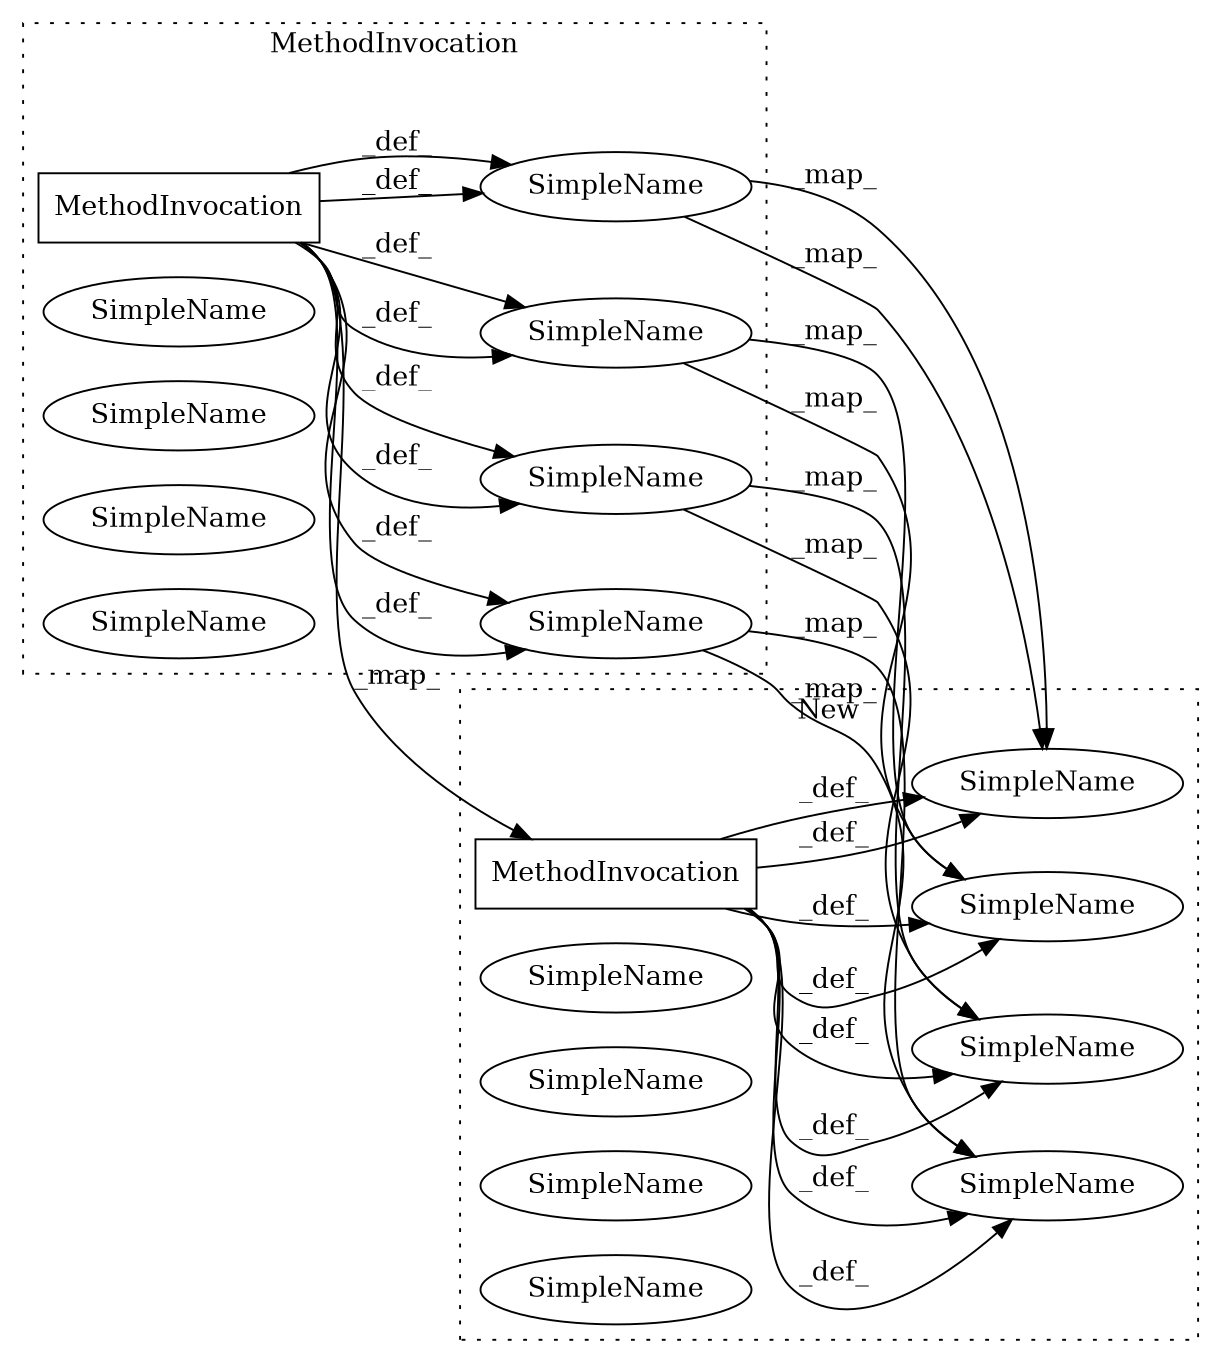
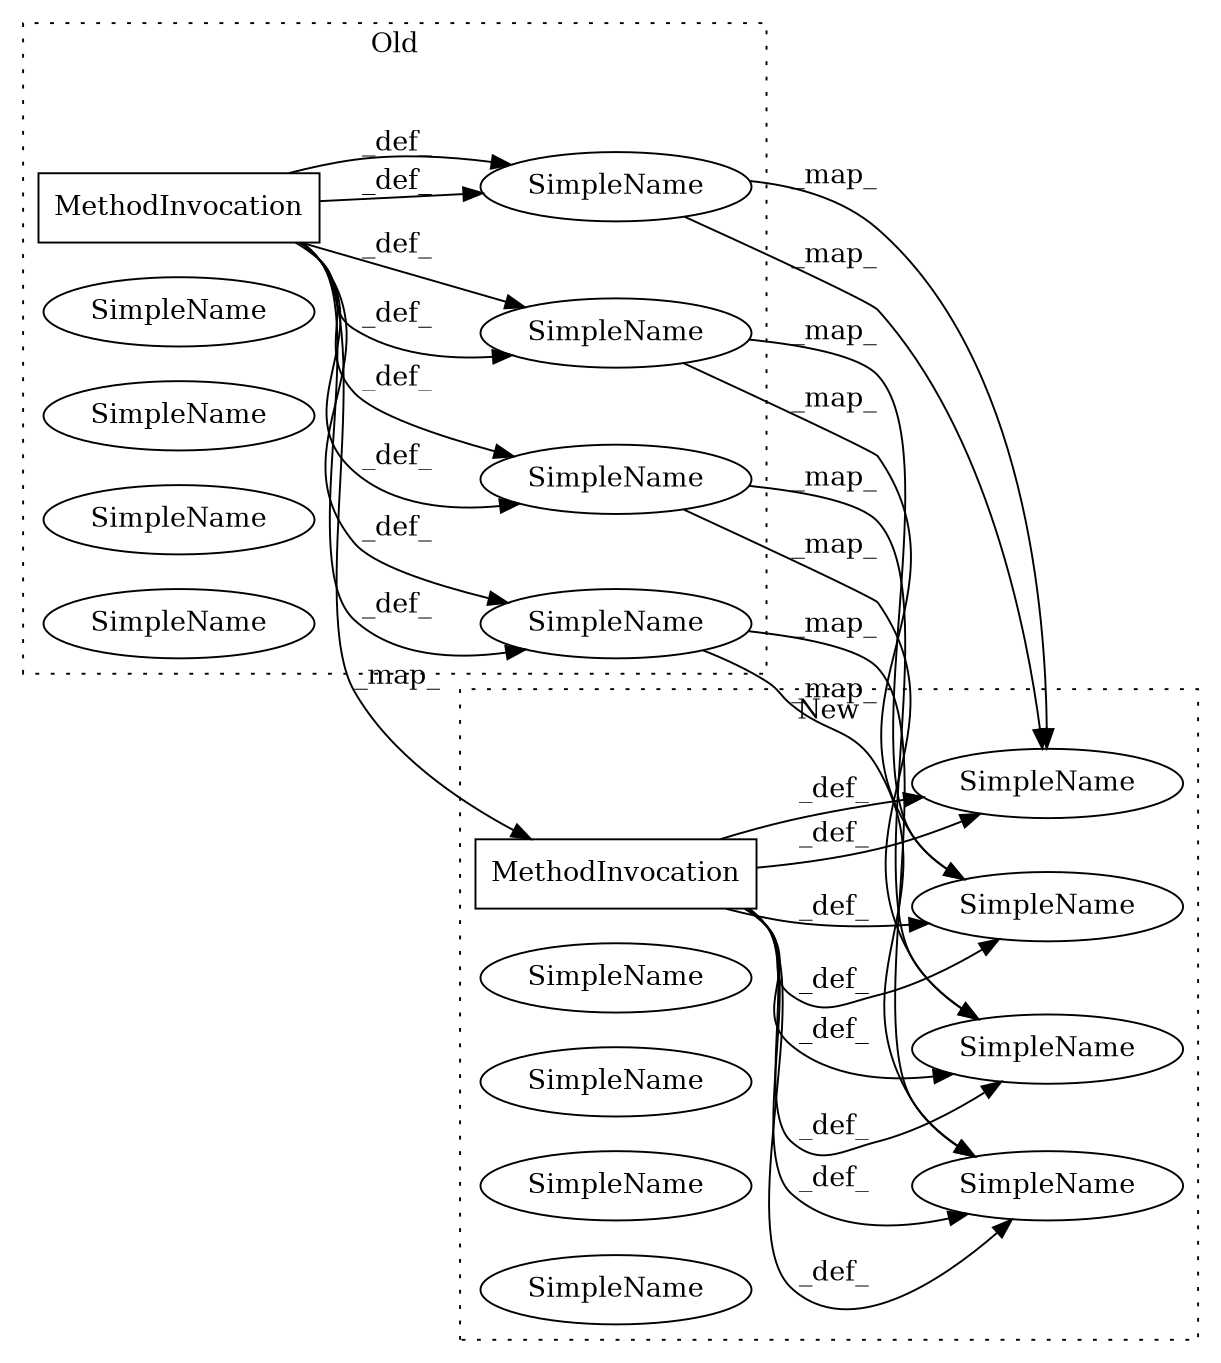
cluster "MethodInvocation": label "MethodInvocation" -> "Old"
